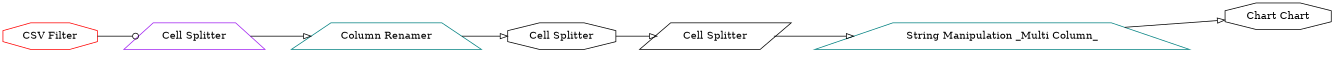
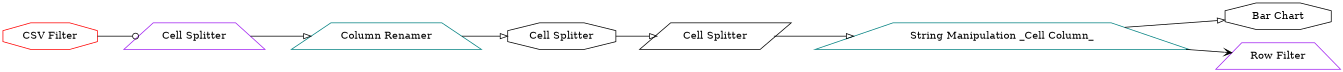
node "Chart Chart": label "Chart Chart" -> "Bar Chart"
node "String Manipulation _Multi Column_": label "String Manipulation _Multi Column_" -> "String Manipulation _Cell Column_"
node "Row Filter": added
